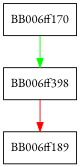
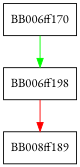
node "BB006ff398": label "BB006ff398" -> "BB006ff198"
node "BB006ff189": label "BB006ff189" -> "BB008ff189"
